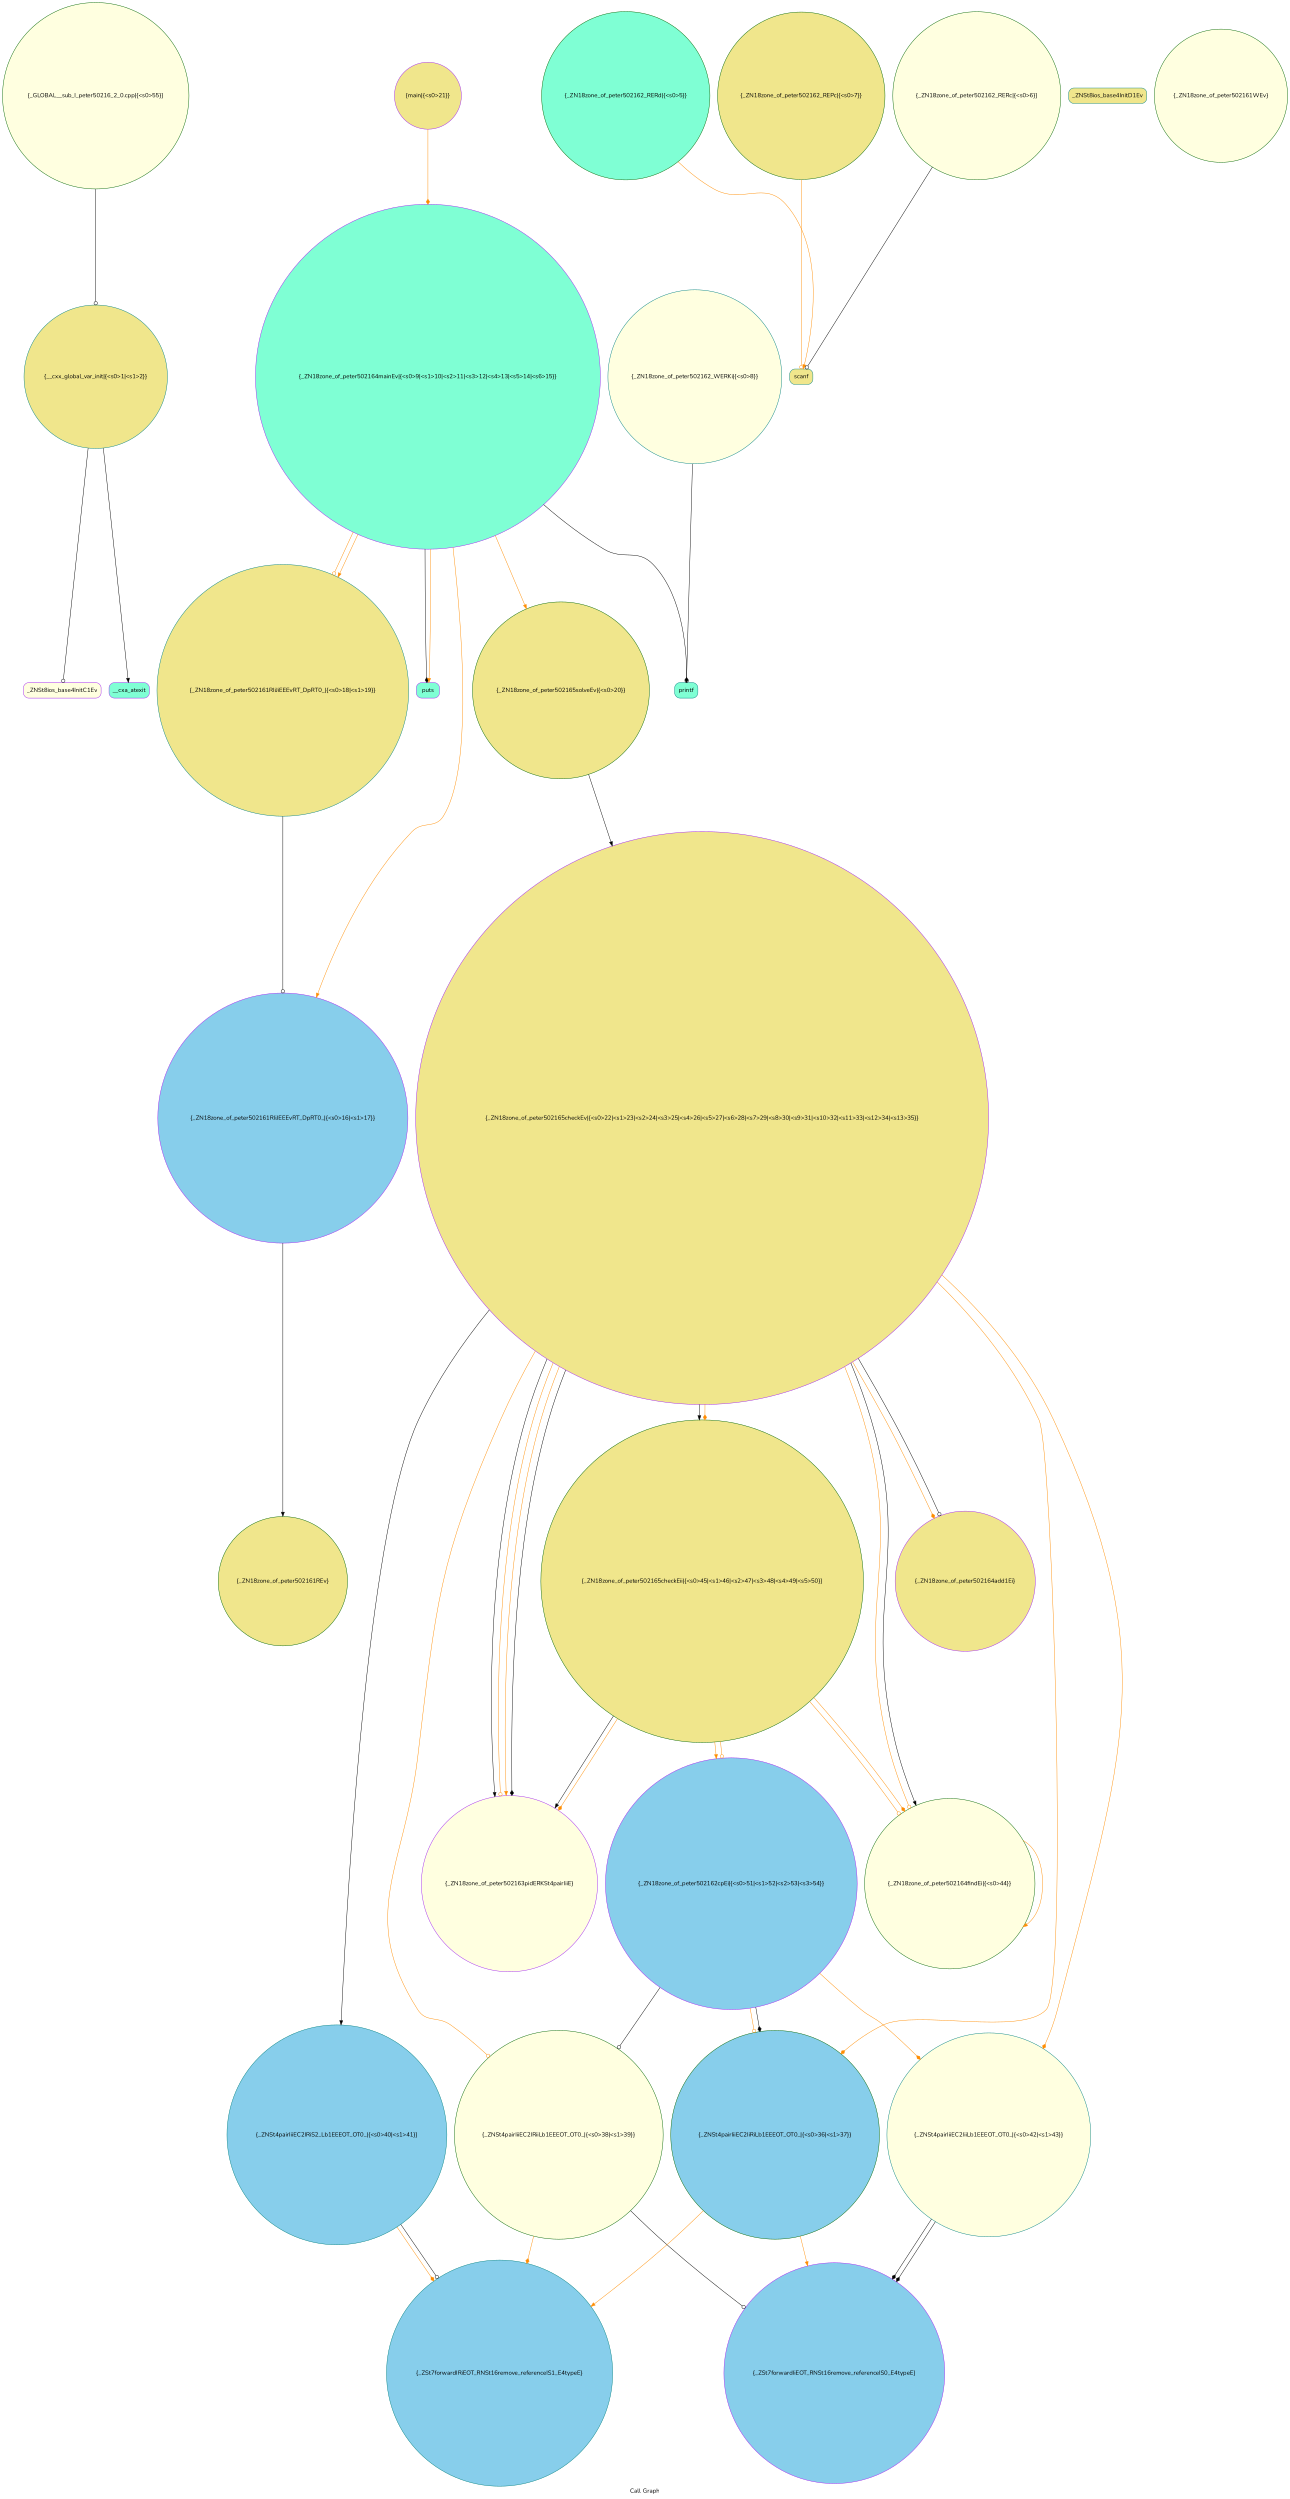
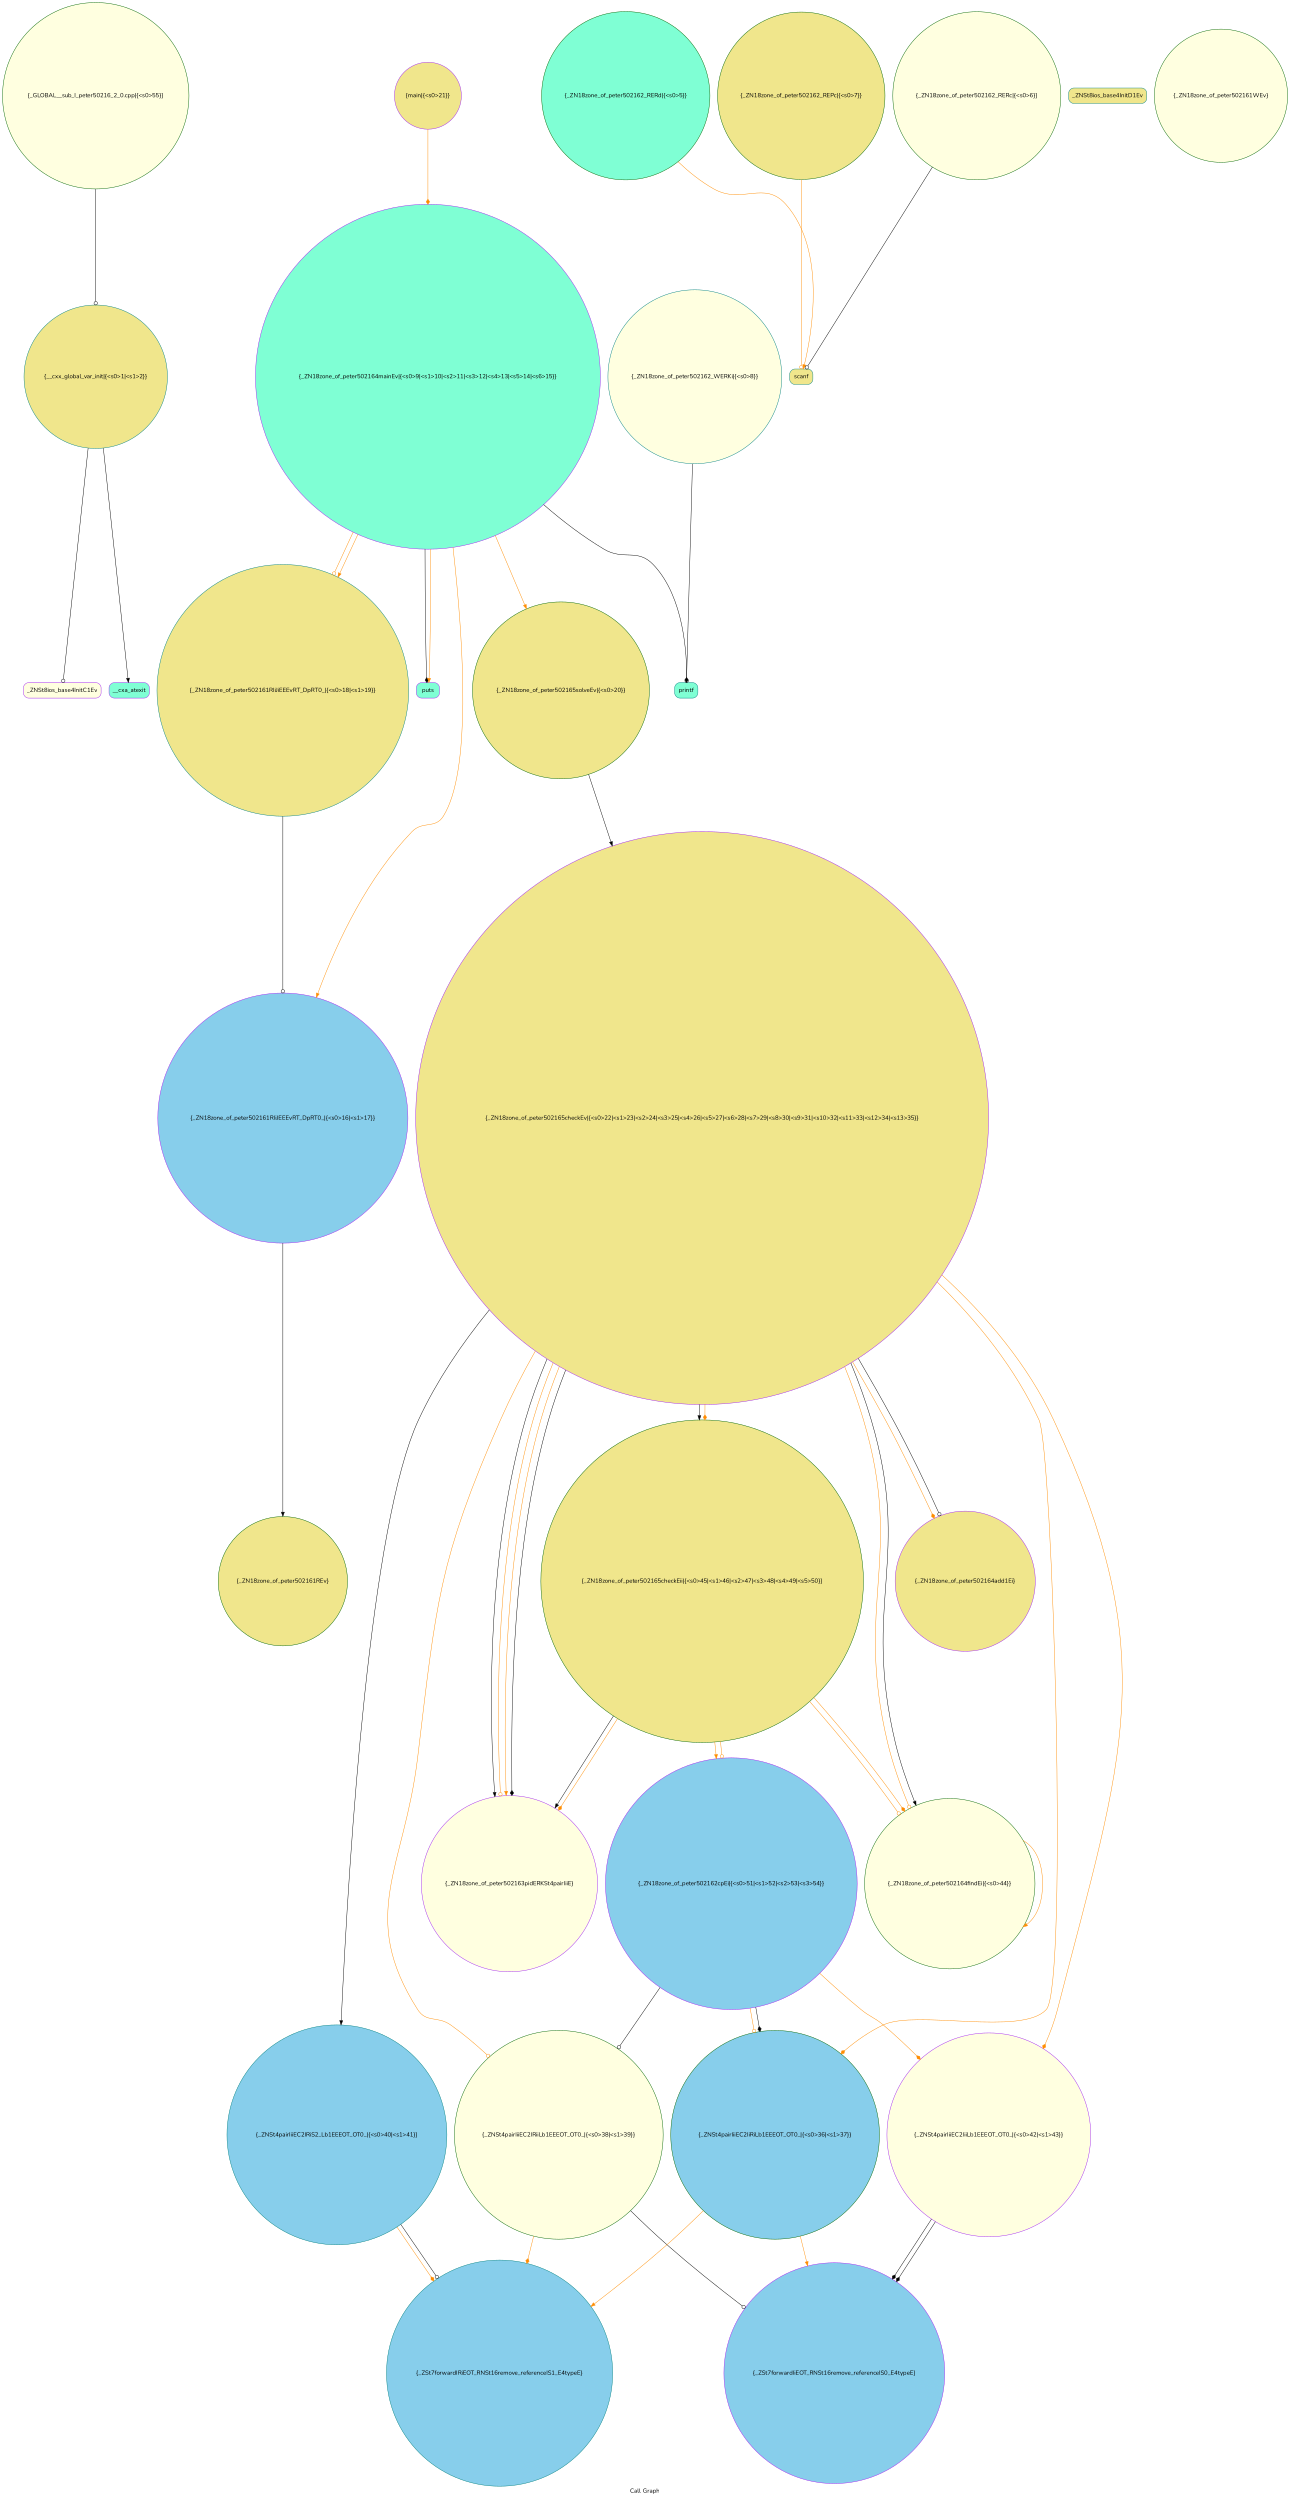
node "{_ZNSt4pairIiiEC2IiiLb1EEEOT_OT0_|{<s0>42|<s1>43}}": color teal -> purple
